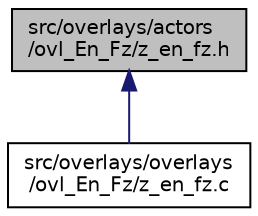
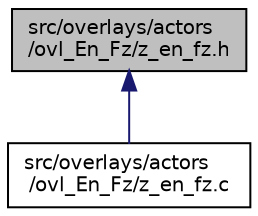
node "src/overlays/overlays /ovl_En_Fz/z_en_fz.c": label "src/overlays/overlays /ovl_En_Fz/z_en_fz.c" -> "src/overlays/actors /ovl_En_Fz/z_en_fz.c"
